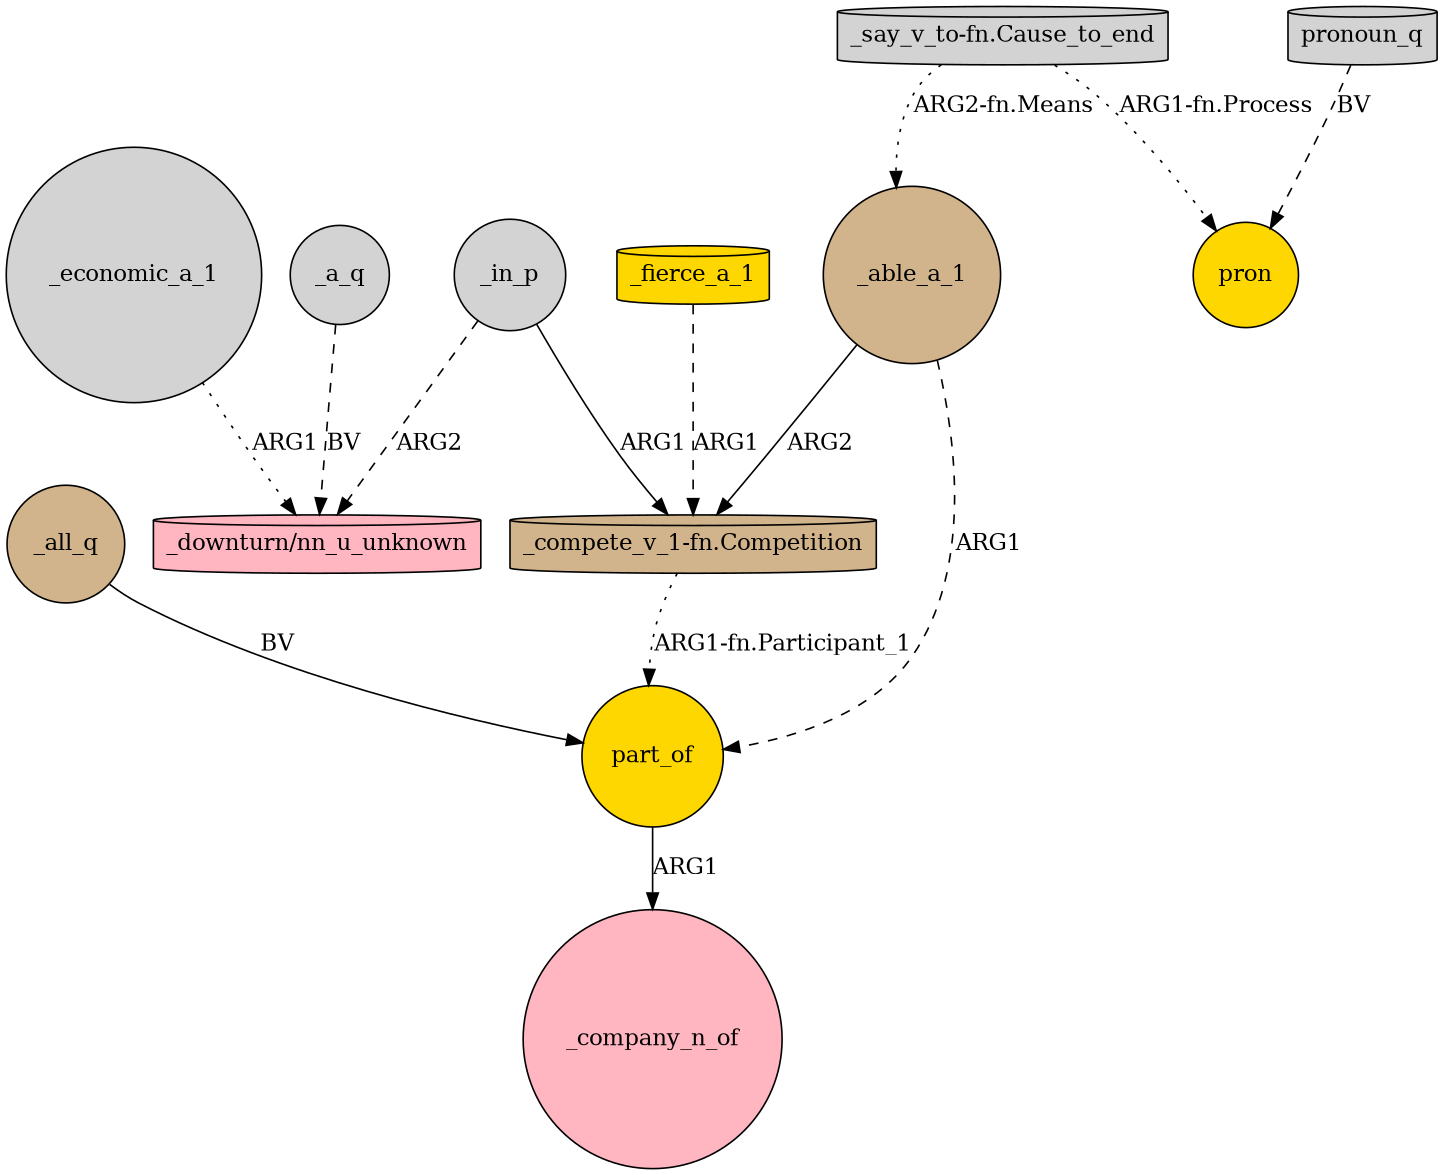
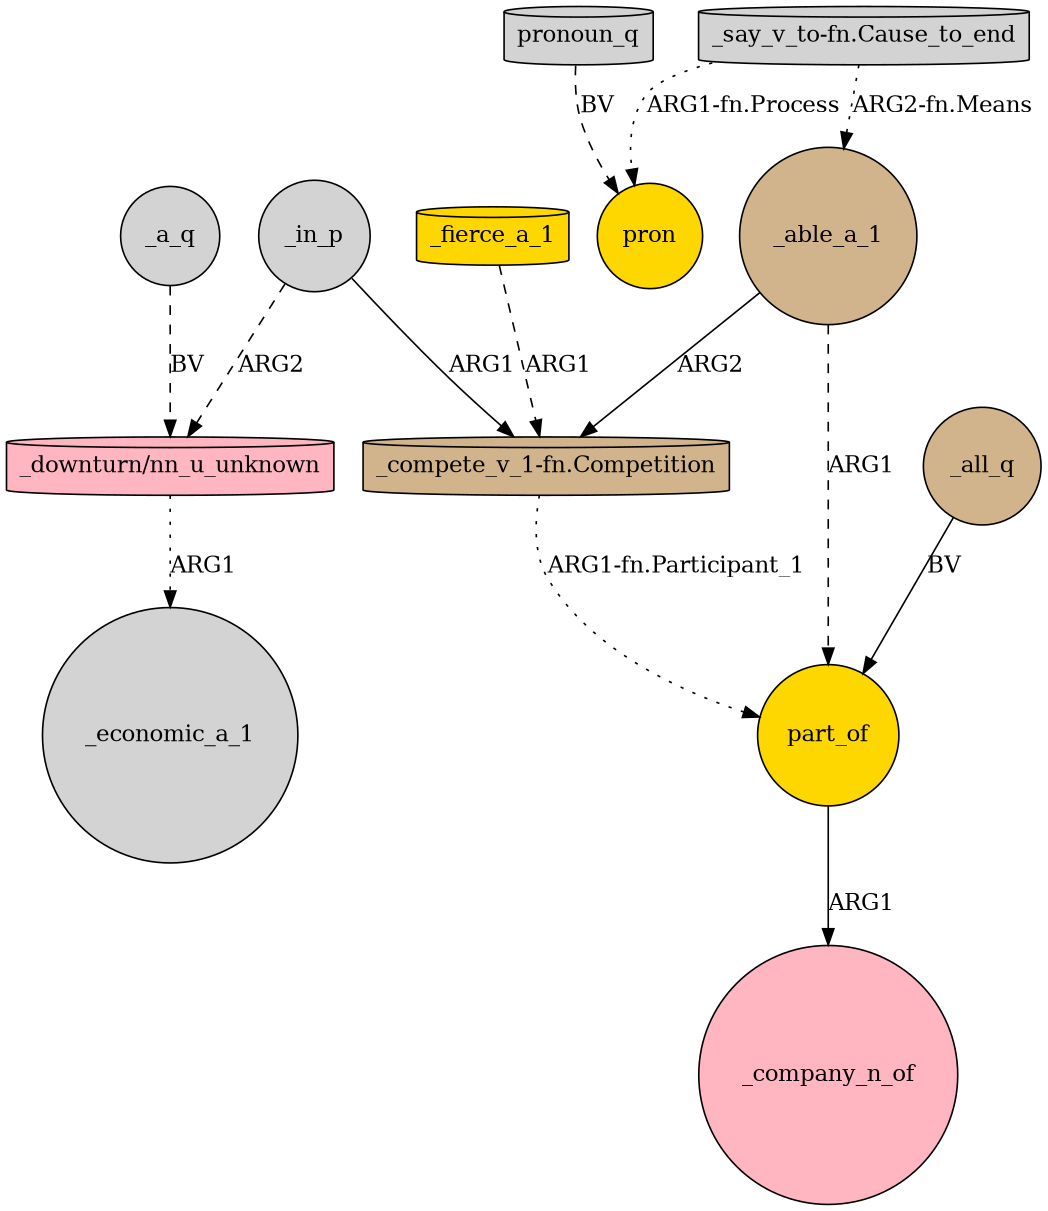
edge "_economic_a_1" -> "_downturn/nn_u_unknown": reversed
